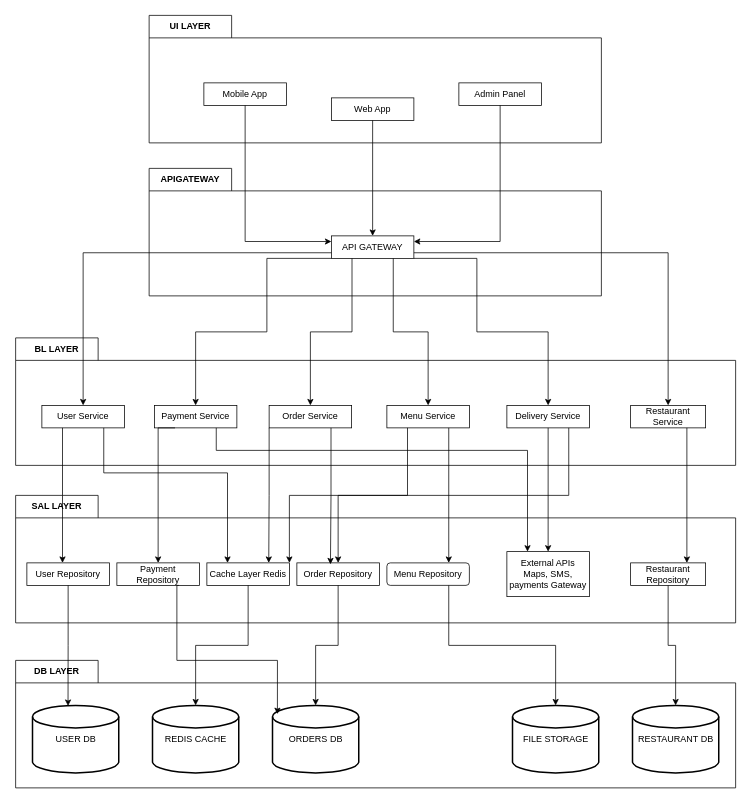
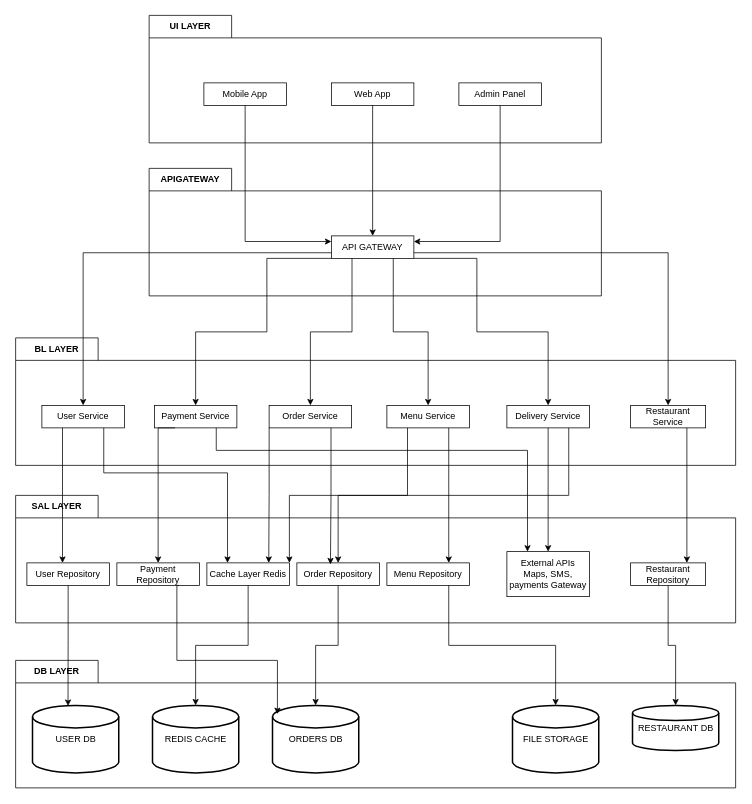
node "Web App": moved (372, 109) -> (372, 94)
node "Menu Repository": shape rounded rectangle -> rectangle
node "RESTAURANT DB": size 86x68 -> 86x45
